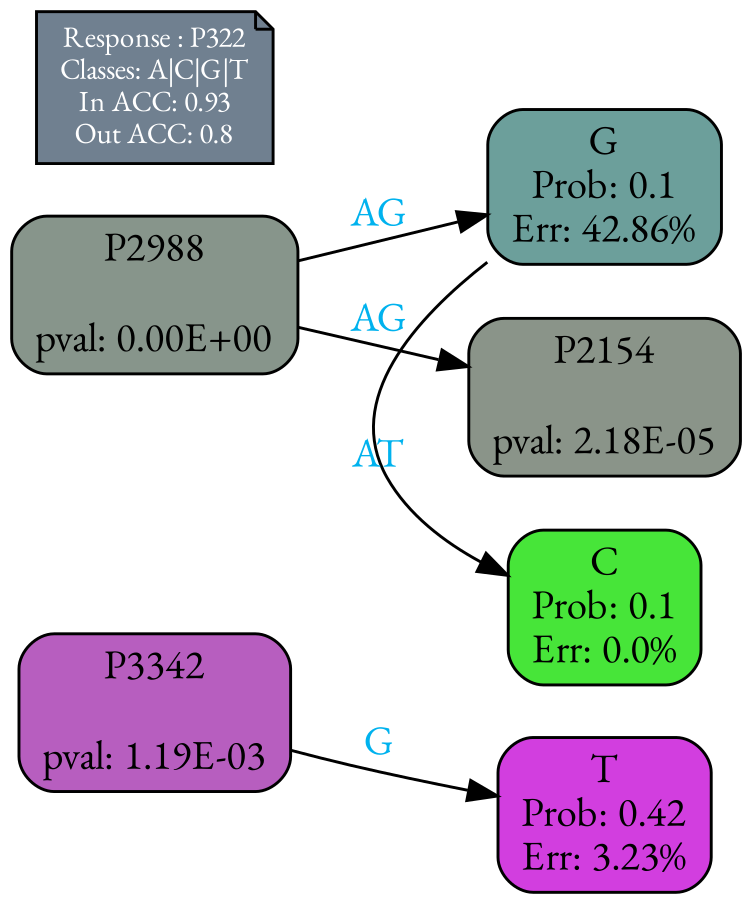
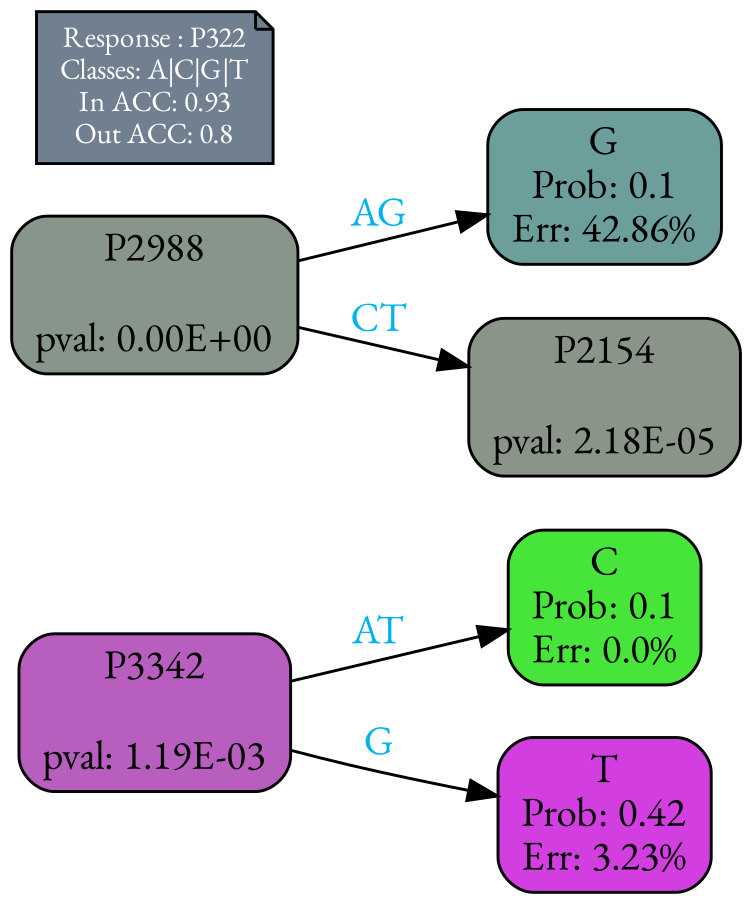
edge "P2988 pval: 0.00E+00" -> "P2154 pval: 2.18E-05": label "AG" -> "CT"
edge "G Prob: 0.1 Err: 42.86%" -> "C Prob: 0.1 Err: 0.0%": now "P3342 pval: 1.19E-03" -> "C Prob: 0.1 Err: 0.0%"
